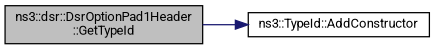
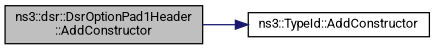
node "ns3::dsr::DsrOptionPad1Header ::GetTypeId": label "ns3::dsr::DsrOptionPad1Header ::GetTypeId" -> "ns3::dsr::DsrOptionPad1Header ::AddConstructor"
